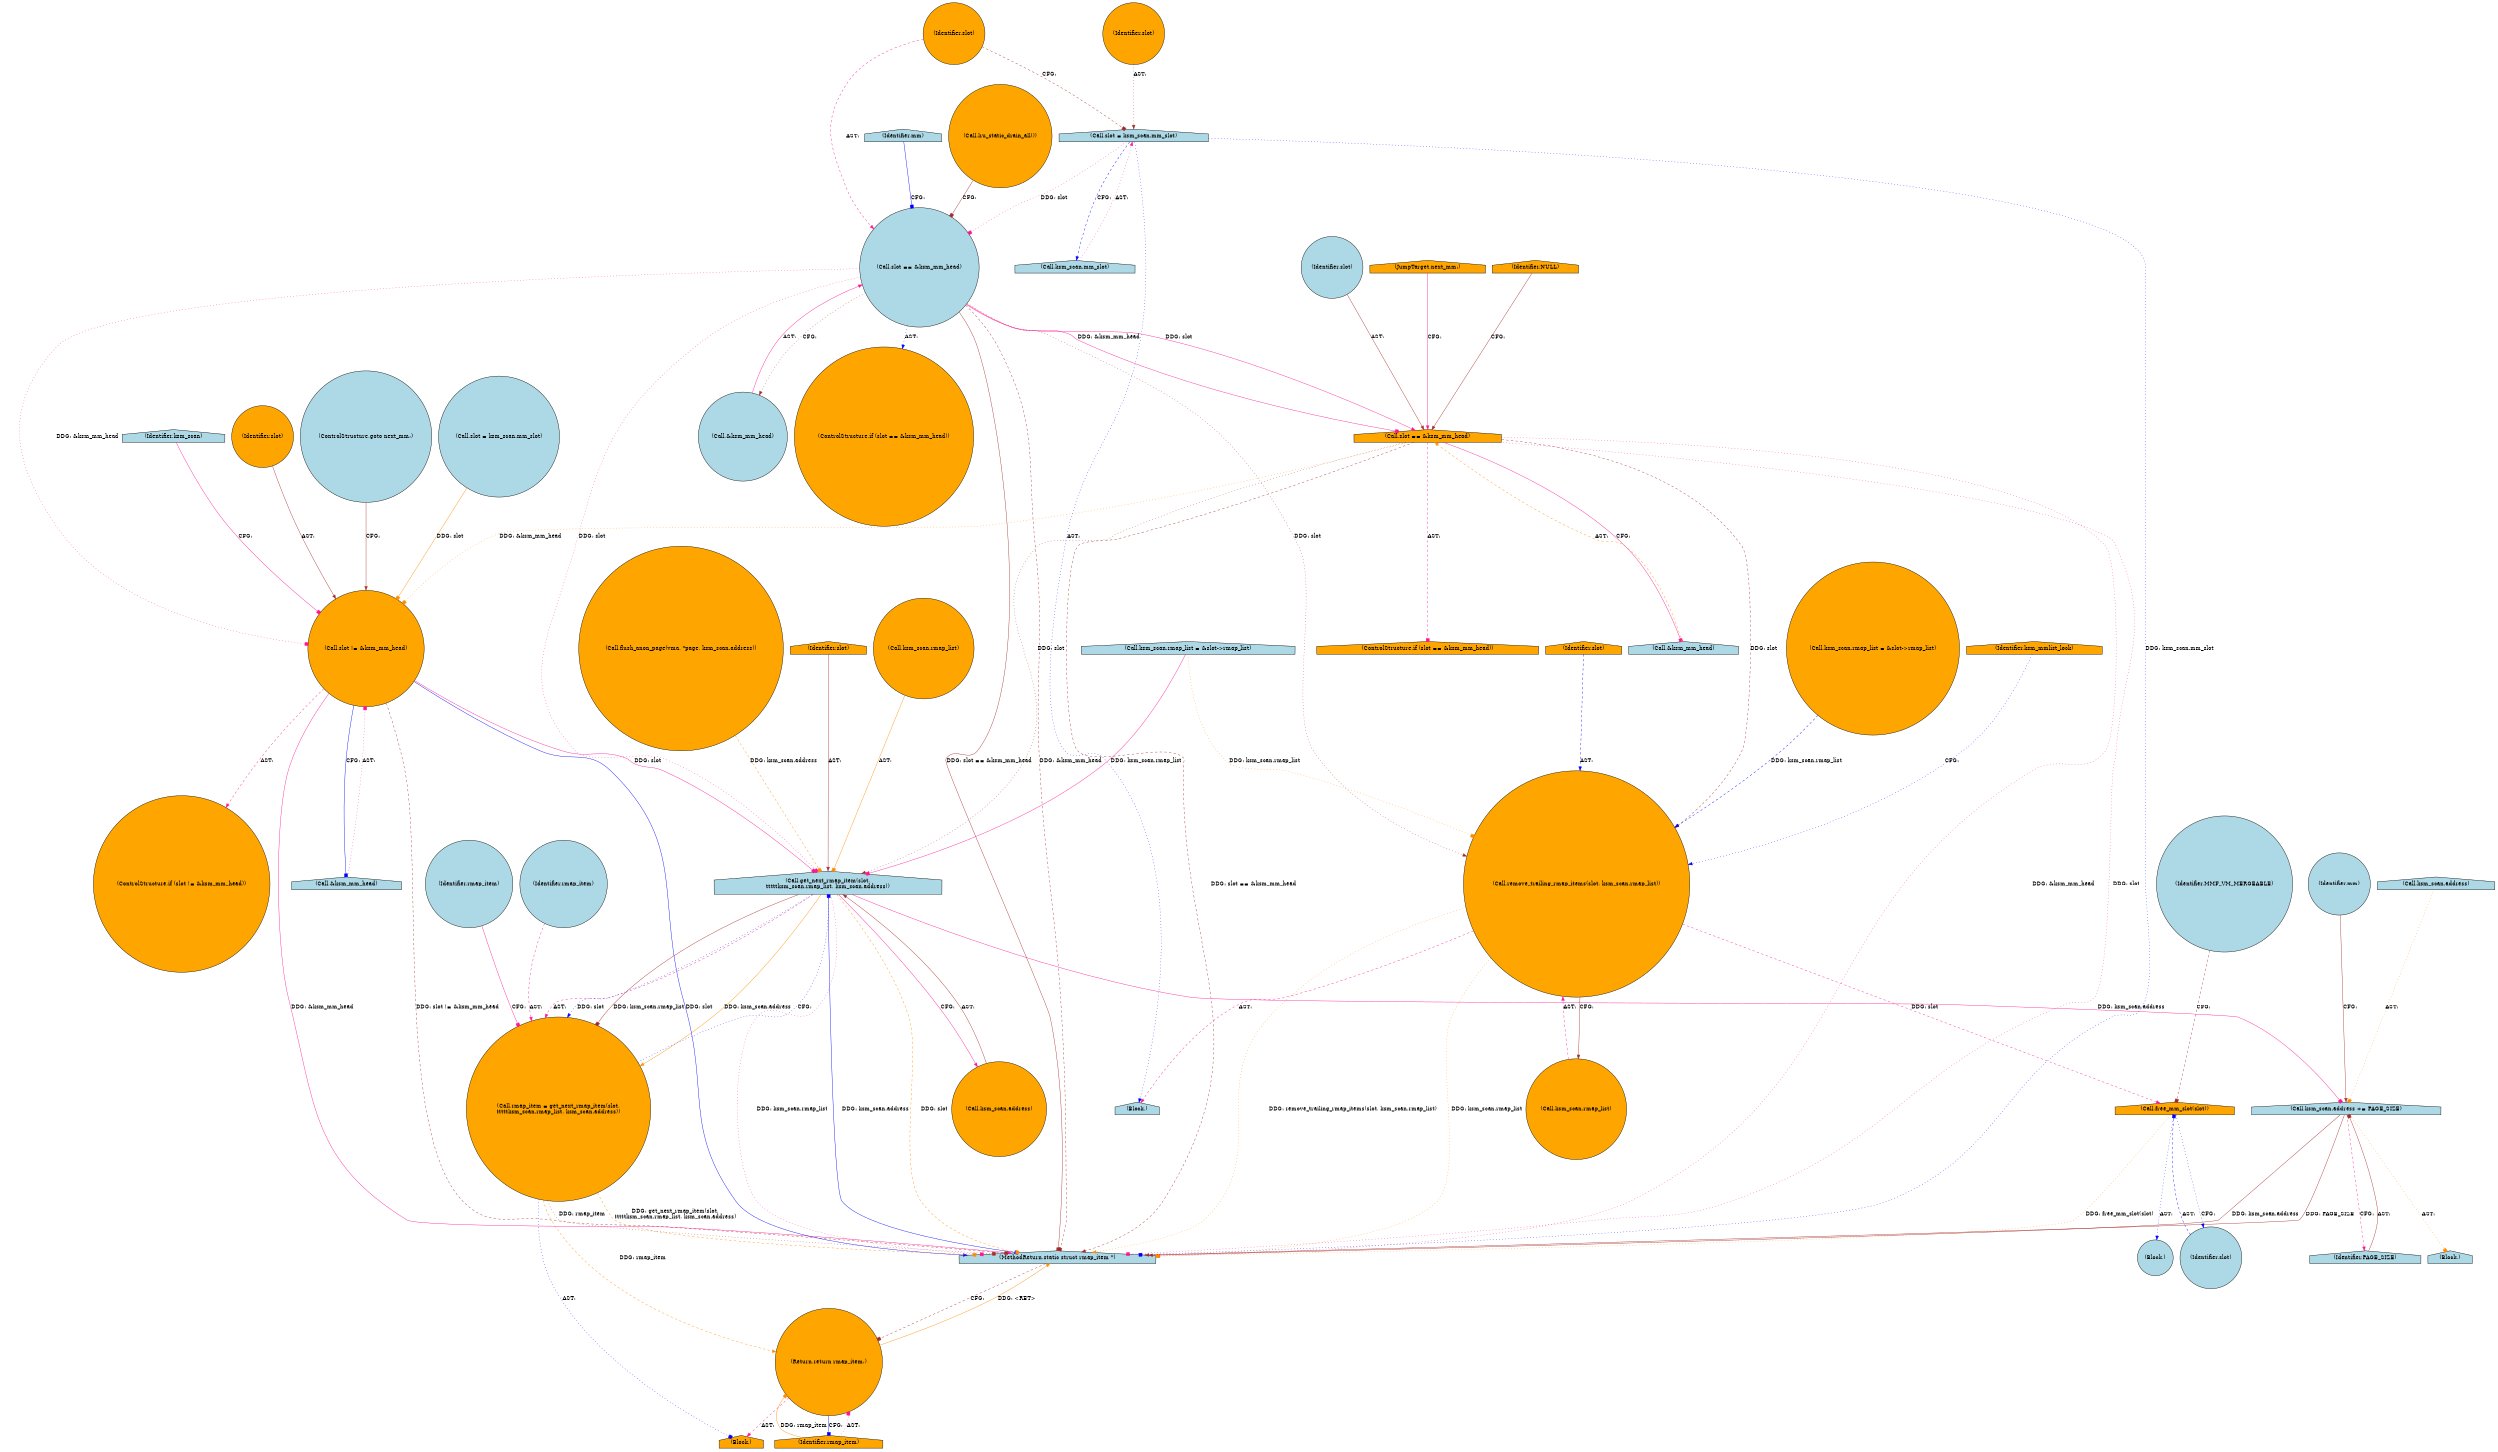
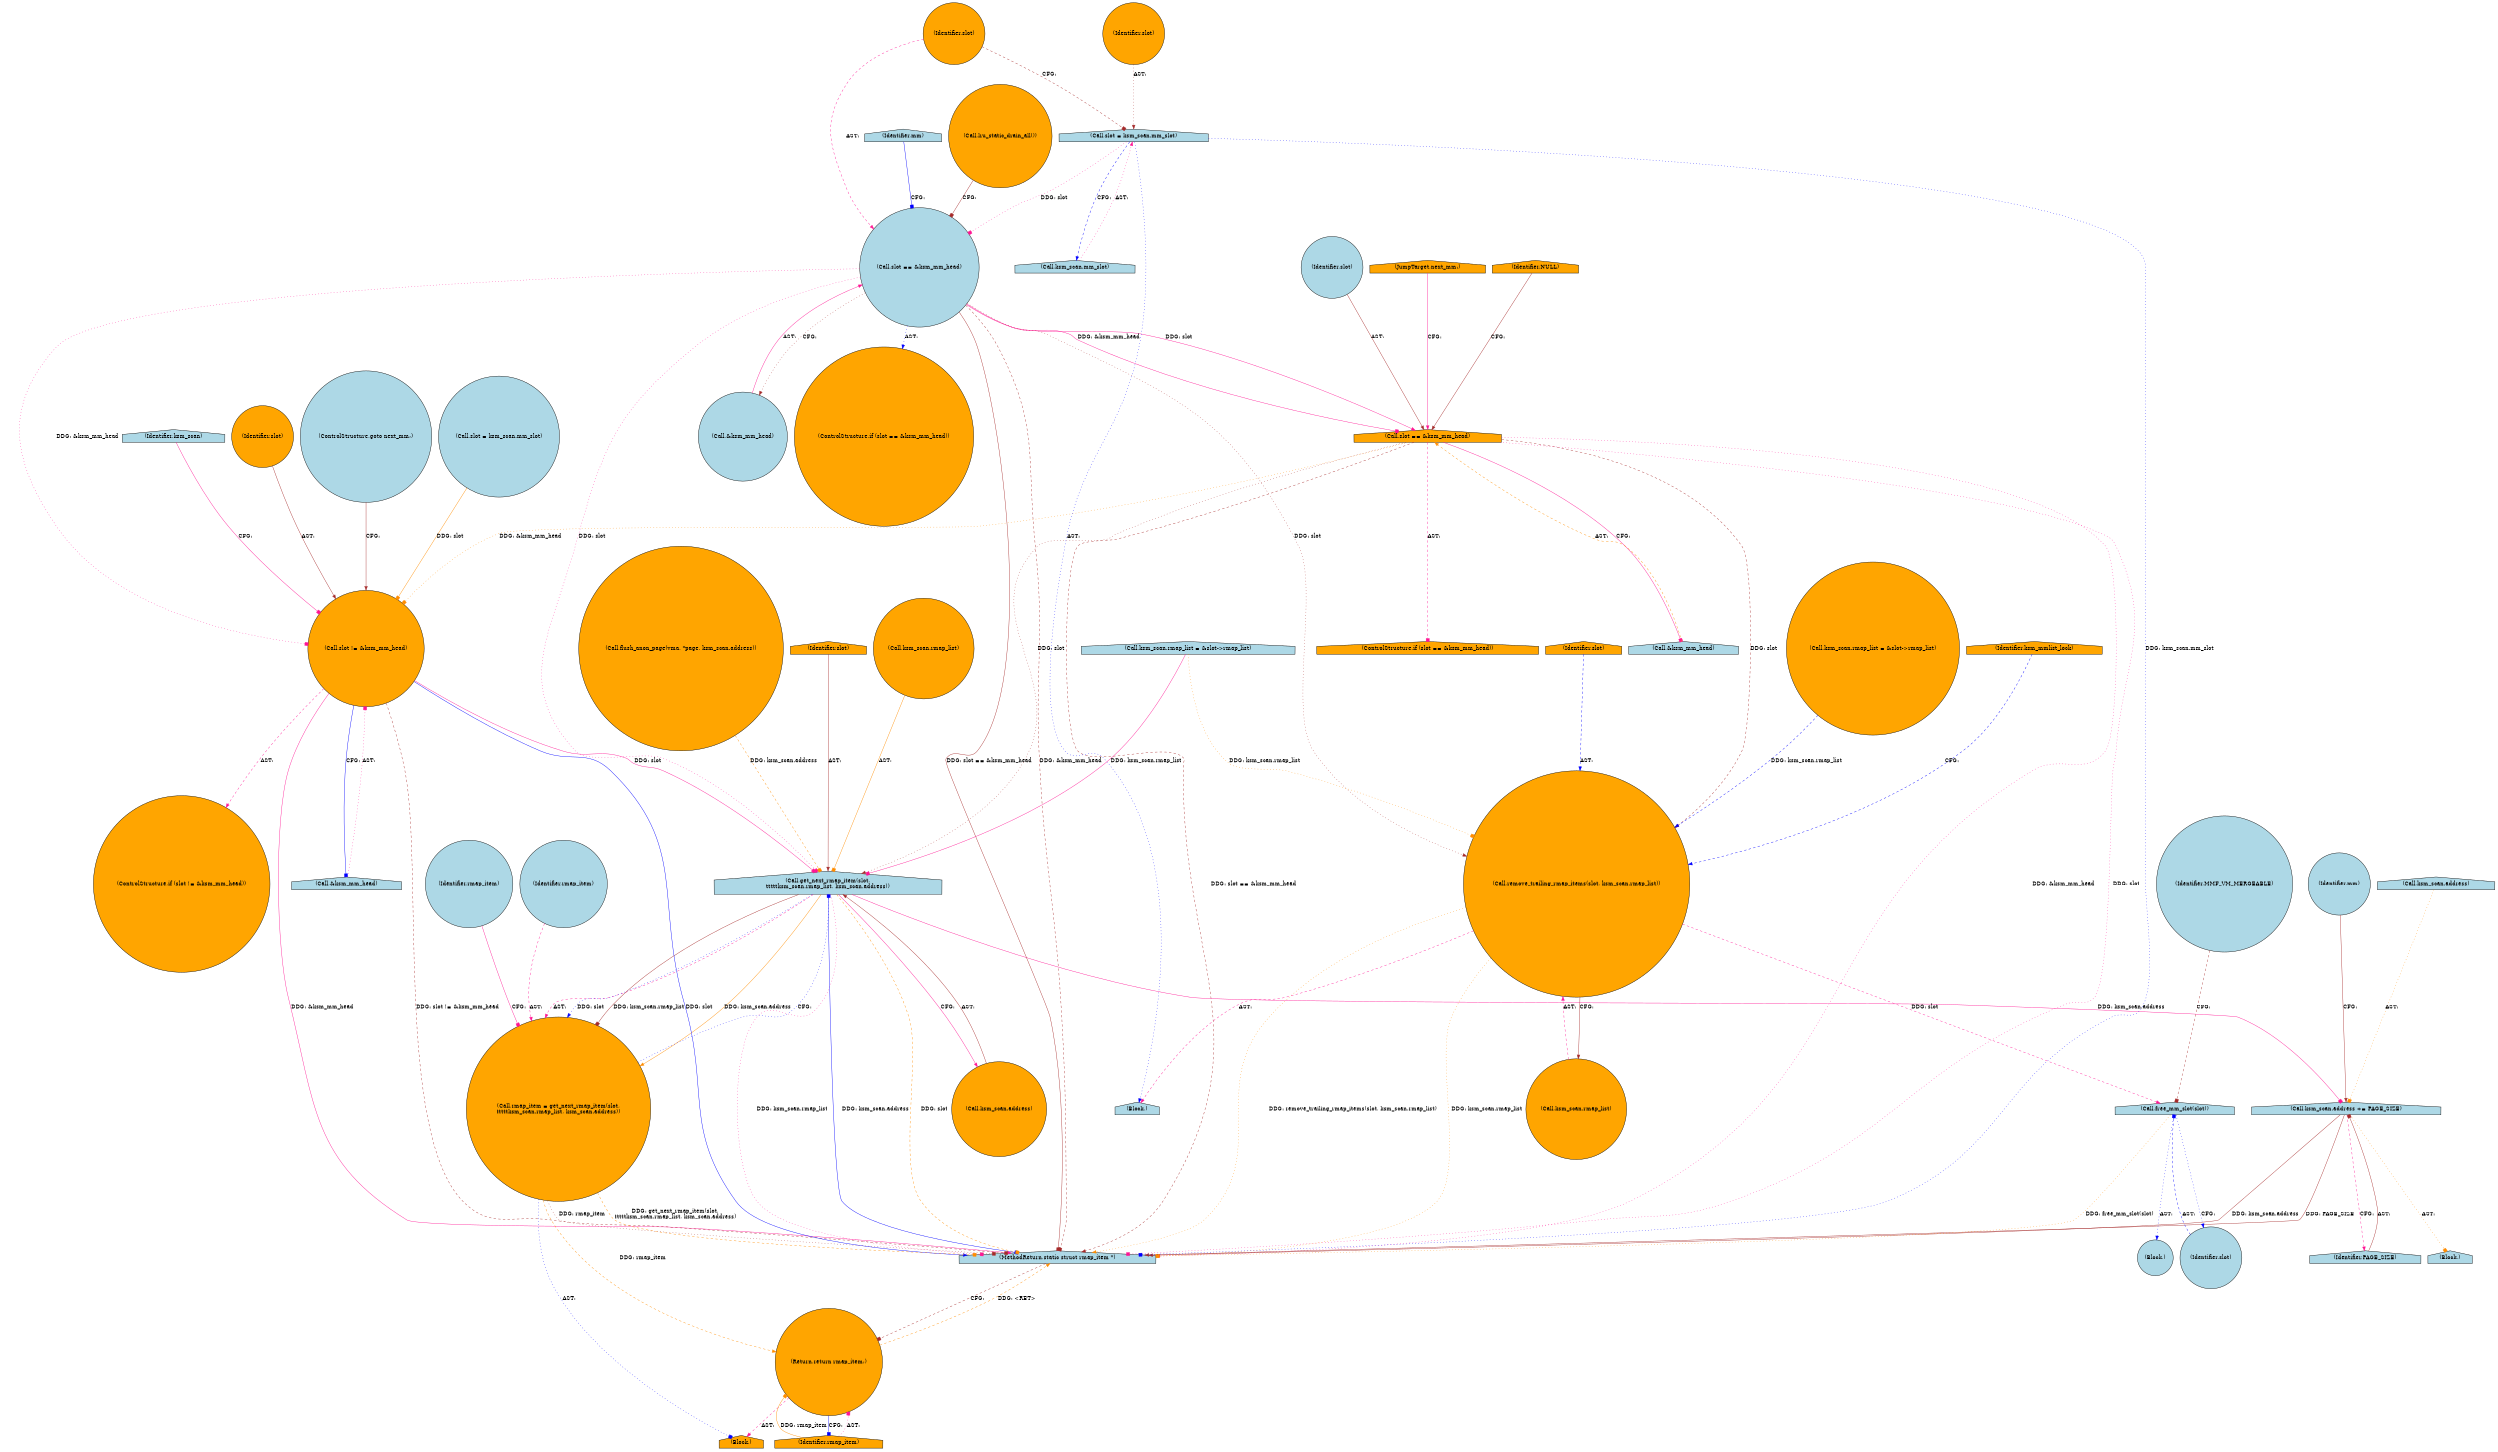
edge "(Identifier,ksm_mmlist_lock)" -> "(Call,remove_trailing_rmap_items(slot, ksm_scan.rmap_list))": style dotted -> dashed
node "(Call,free_mm_slot(slot))": fillcolor orange -> lightblue
edge "(Return,return rmap_item;)" -> "(MethodReturn,static struct rmap_item *)": style solid -> dashed
